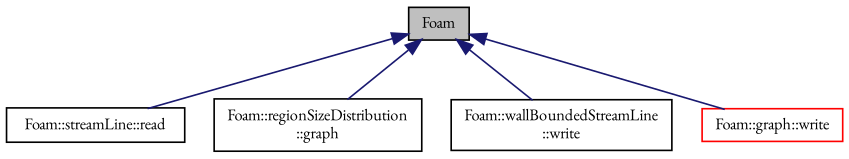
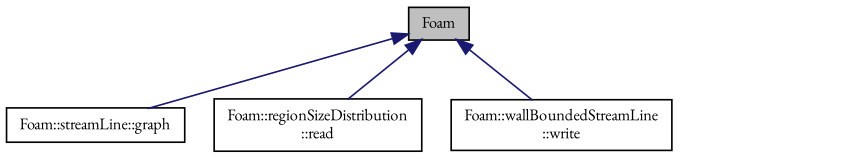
node "Foam::streamLine::read": label "Foam::streamLine::read" -> "Foam::streamLine::graph"
node "Foam::regionSizeDistribution ::graph": label "Foam::regionSizeDistribution ::graph" -> "Foam::regionSizeDistribution ::read"
node "Foam::graph::write": removed
